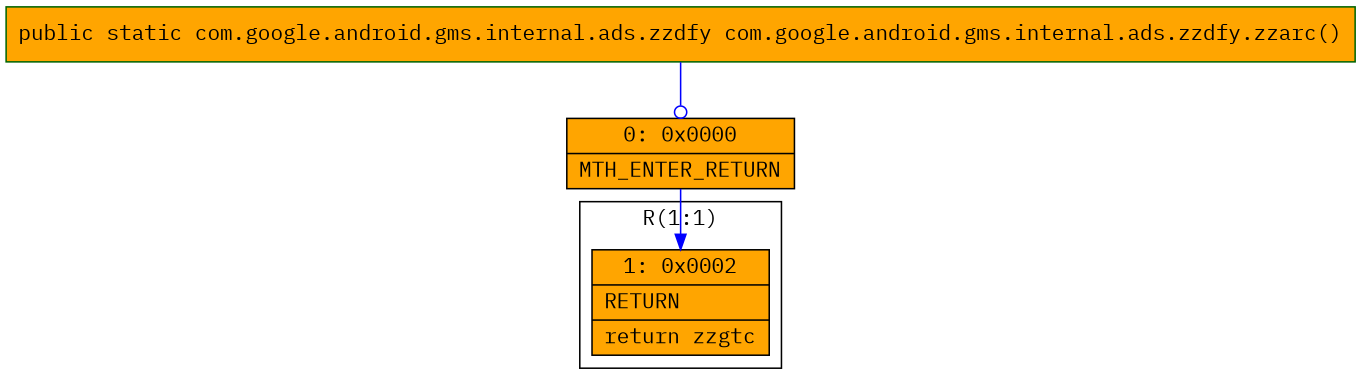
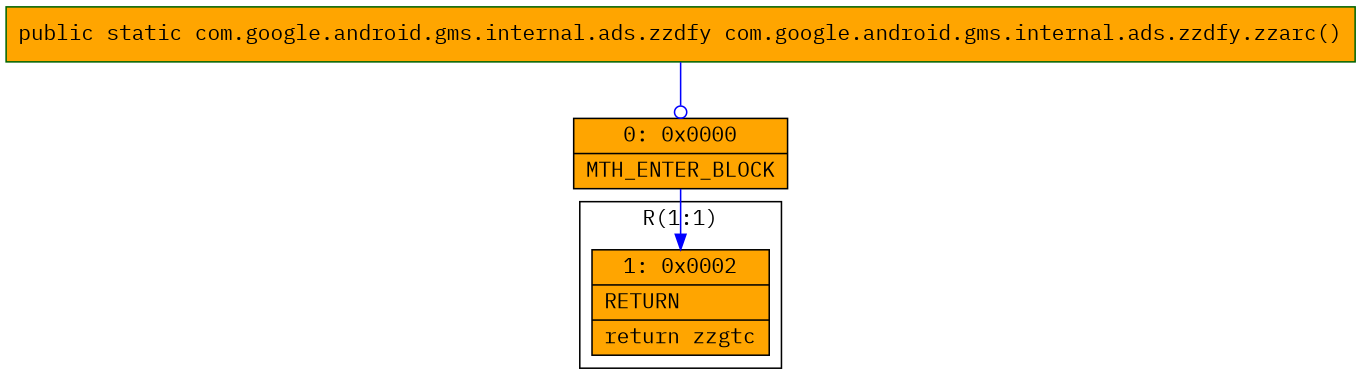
node "0: 0x0000": text "MTH_ENTER_RETURN" -> "MTH_ENTER_BLOCK"
